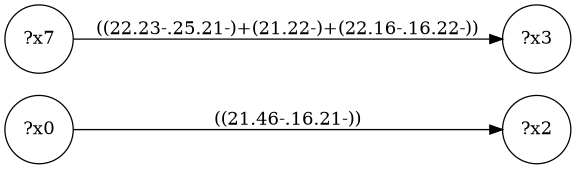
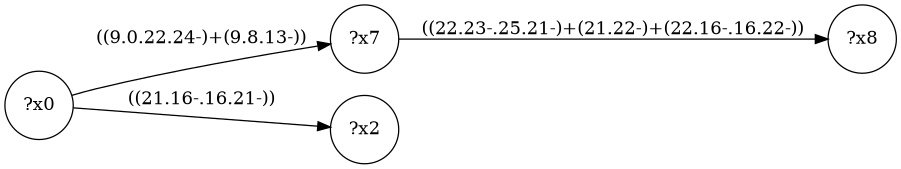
node "?x3": label "?x3" -> "?x8"
edge "?x0" -> "?x7": added, label "((9.0.22.24-)+(9.8.13-))"
edge "?x0" -> "?x2": label "((21.46-.16.21-))" -> "((21.16-.16.21-))"
